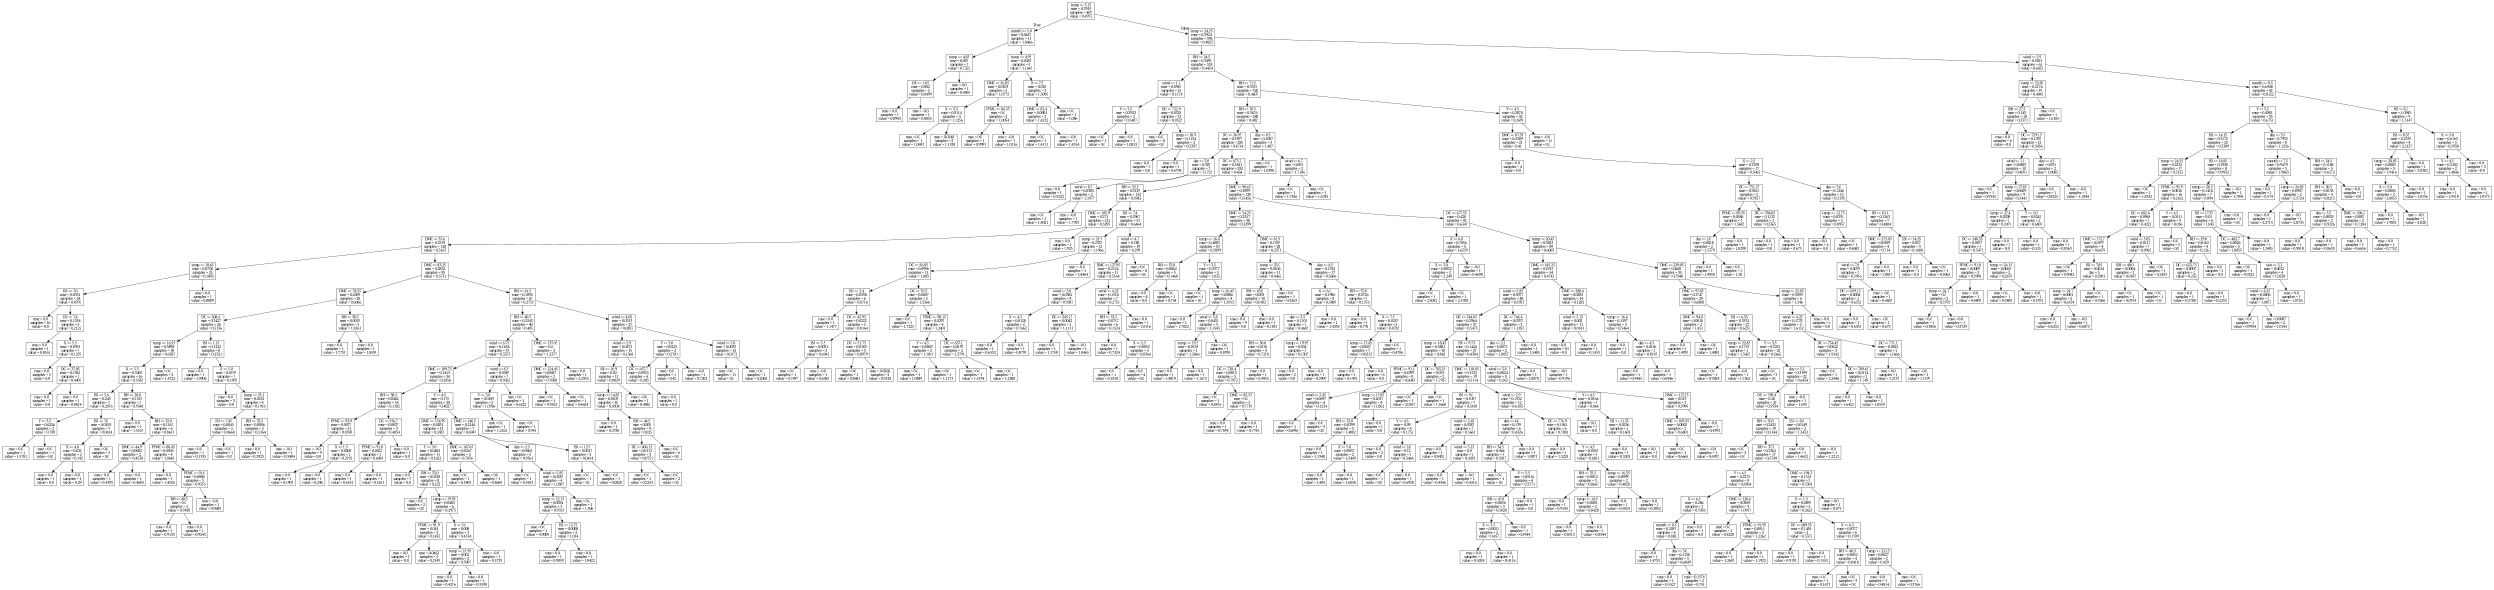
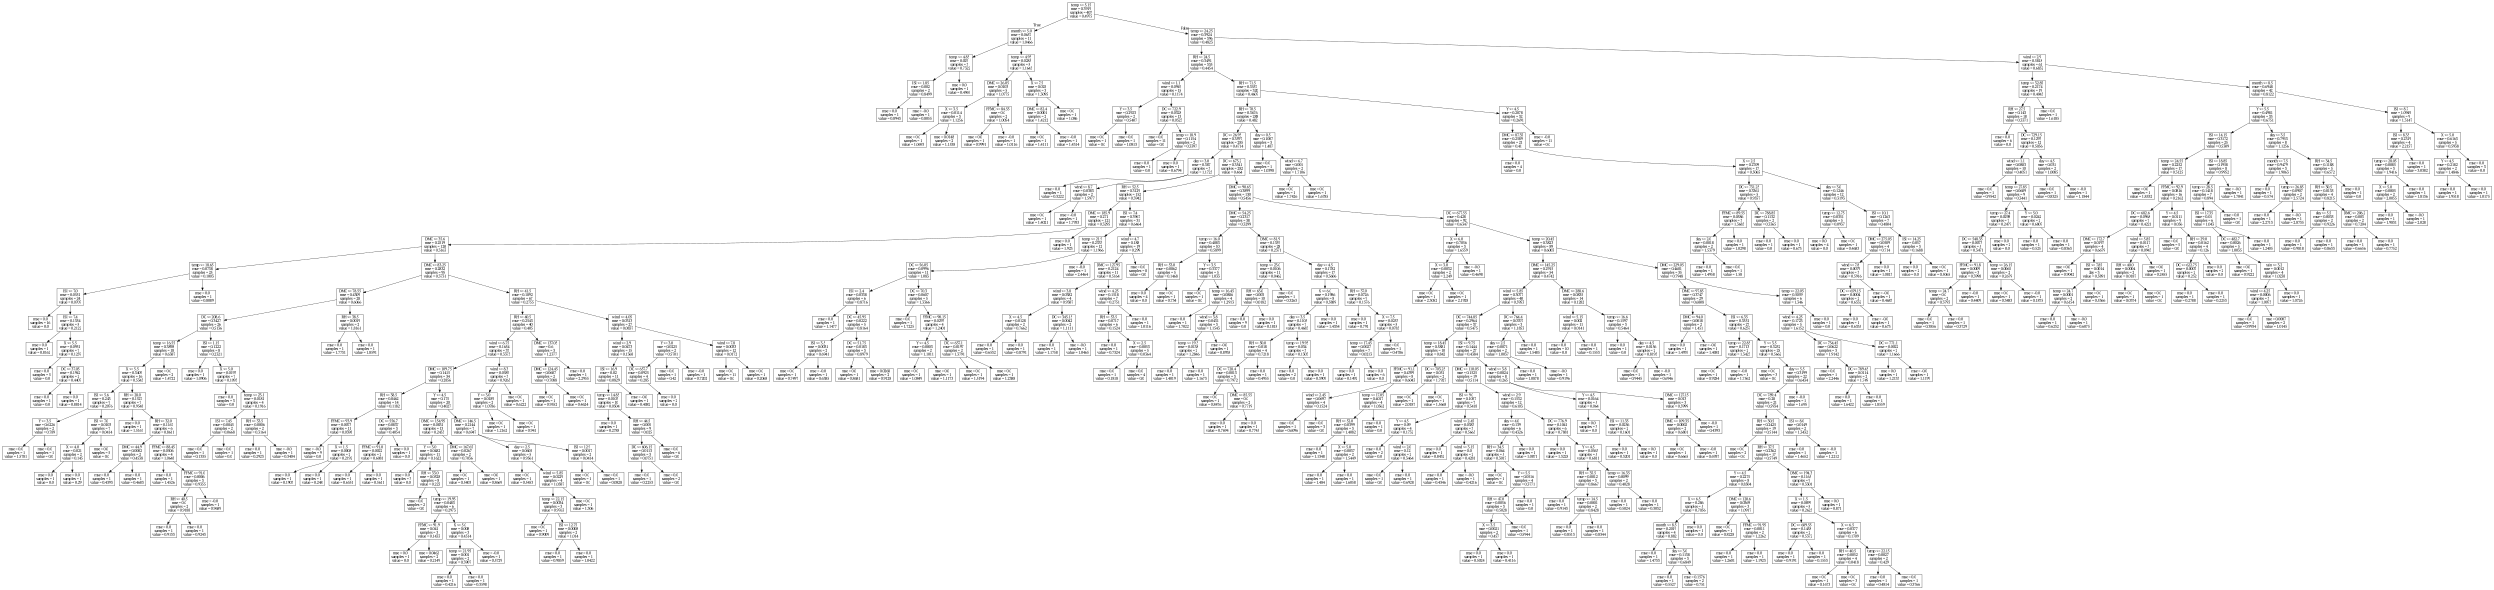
node "DC <= 689.55 mse = 0.1458 value = 2 value = 0.5372": label "DC <= 689.55 mse = 0.1458 value = 2 value = 0.5372" -> "DC <= 689.55 mse = 0.1458 samples = 2 value = 0.5372"
